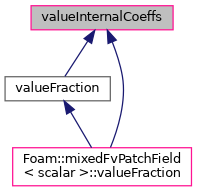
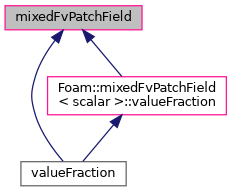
node "valueInternalCoeffs": label "valueInternalCoeffs" -> "mixedFvPatchField"
edge "Foam::mixedFvPatchField < scalar >::valueFraction" -> "valueFraction": reversed
